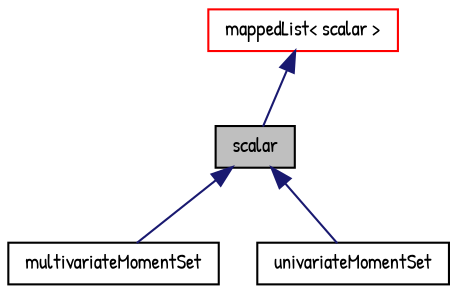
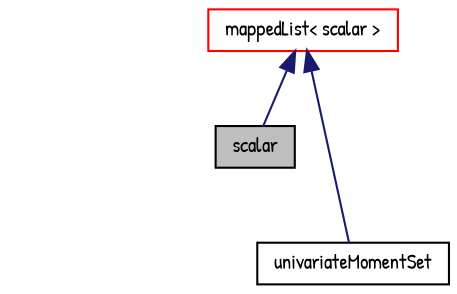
edge "univariateMomentSet" -> "scalar": now "univariateMomentSet" -> "mappedList< scalar >"
node "multivariateMomentSet": removed
